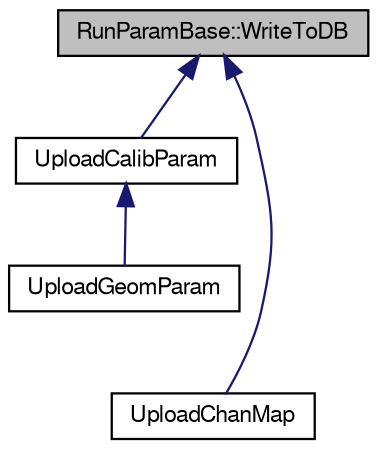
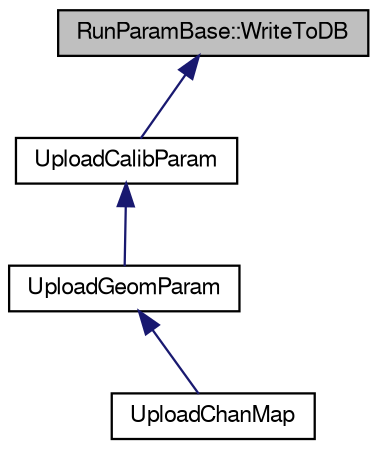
edge "UploadChanMap" -> "RunParamBase::WriteToDB": now "UploadChanMap" -> "UploadGeomParam"
